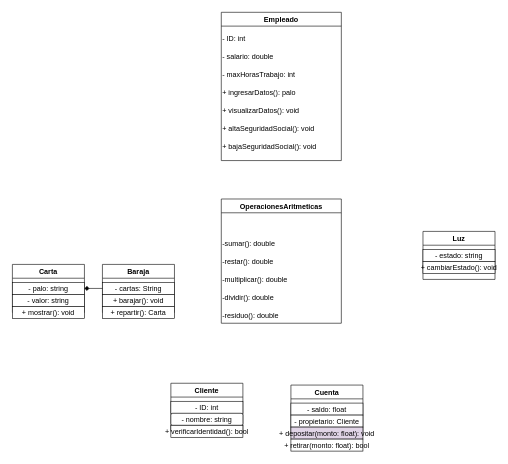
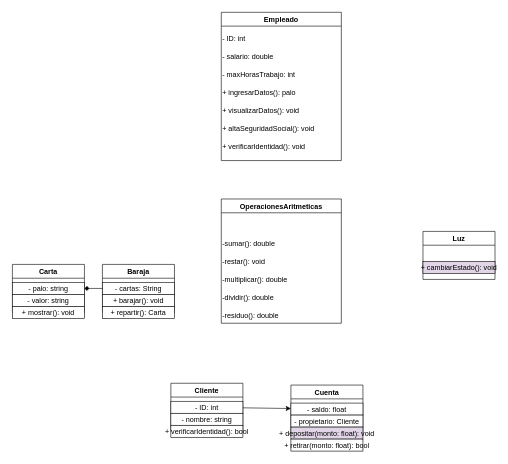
node "+ bajaSeguridadSocial(): void": label "+ bajaSeguridadSocial(): void" -> "+ verificarIdentidad(): void"
node "- estado: string": removed
node "-restar(): double": label "-restar(): double" -> "-restar(): void"
node "+ cambiarEstado(): void": fillcolor #ffffff -> #e1d5e7
edge "Cliente" -> "Cuenta": added
node "- nombre: string": shape rounded rectangle -> rectangle
